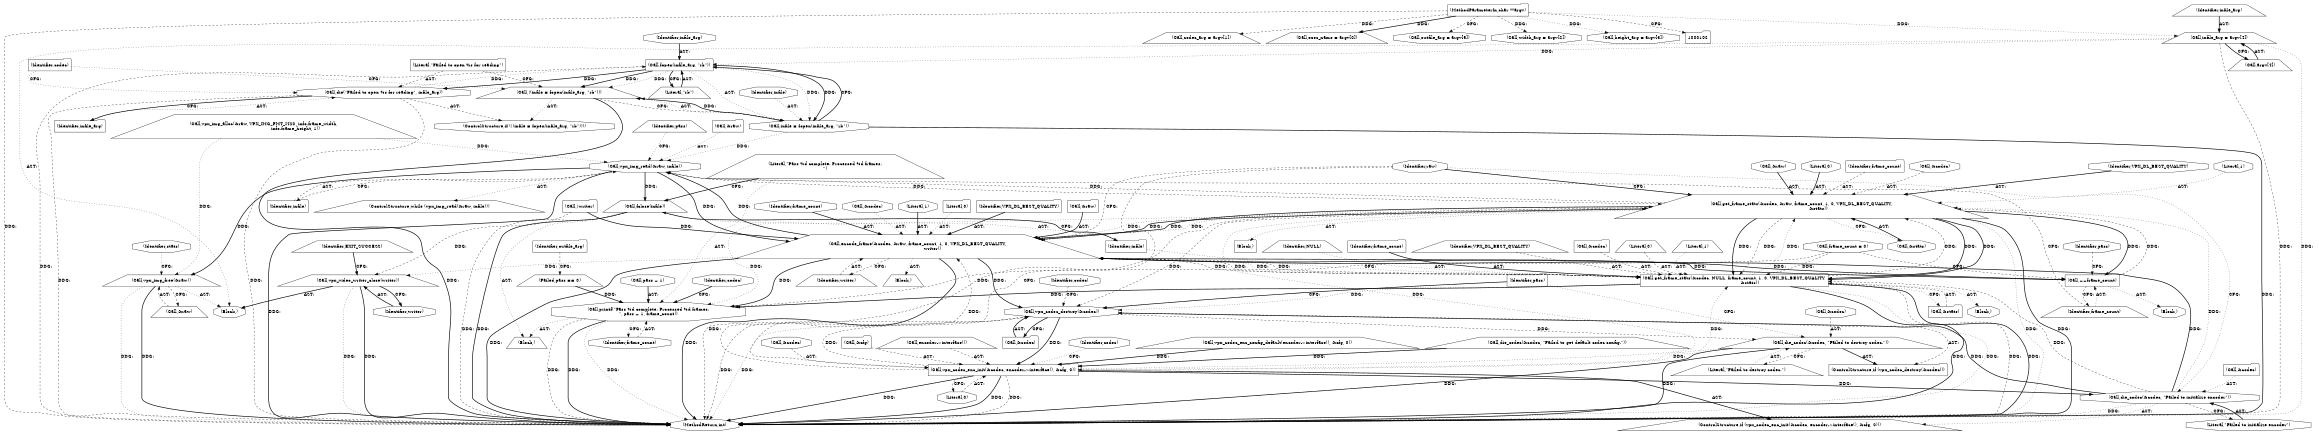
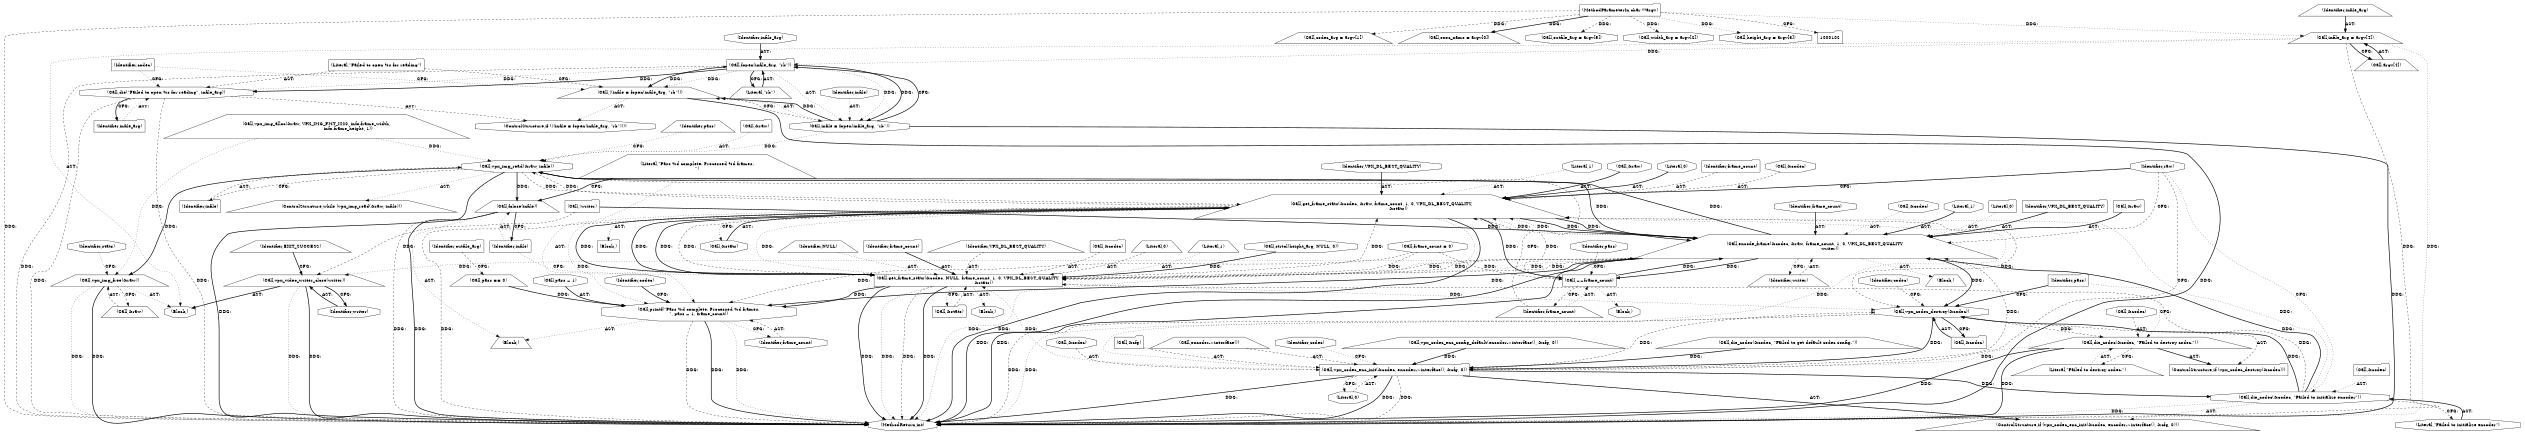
edge "(MethodParameterIn,char **argv)" -> "(Call,outfile_arg = argv[5])": label "CFG: " -> "DDG: "
node "(Call,strtol(height_arg, NULL, 0))": added
edge "(Call,frame_count = 0)" -> "(Call,++frame_count)": label "CFG: " -> "DDG: "
node "(Failed,pass == 0)": label "(Failed,pass == 0)" -> "(Call,pass == 0)"
